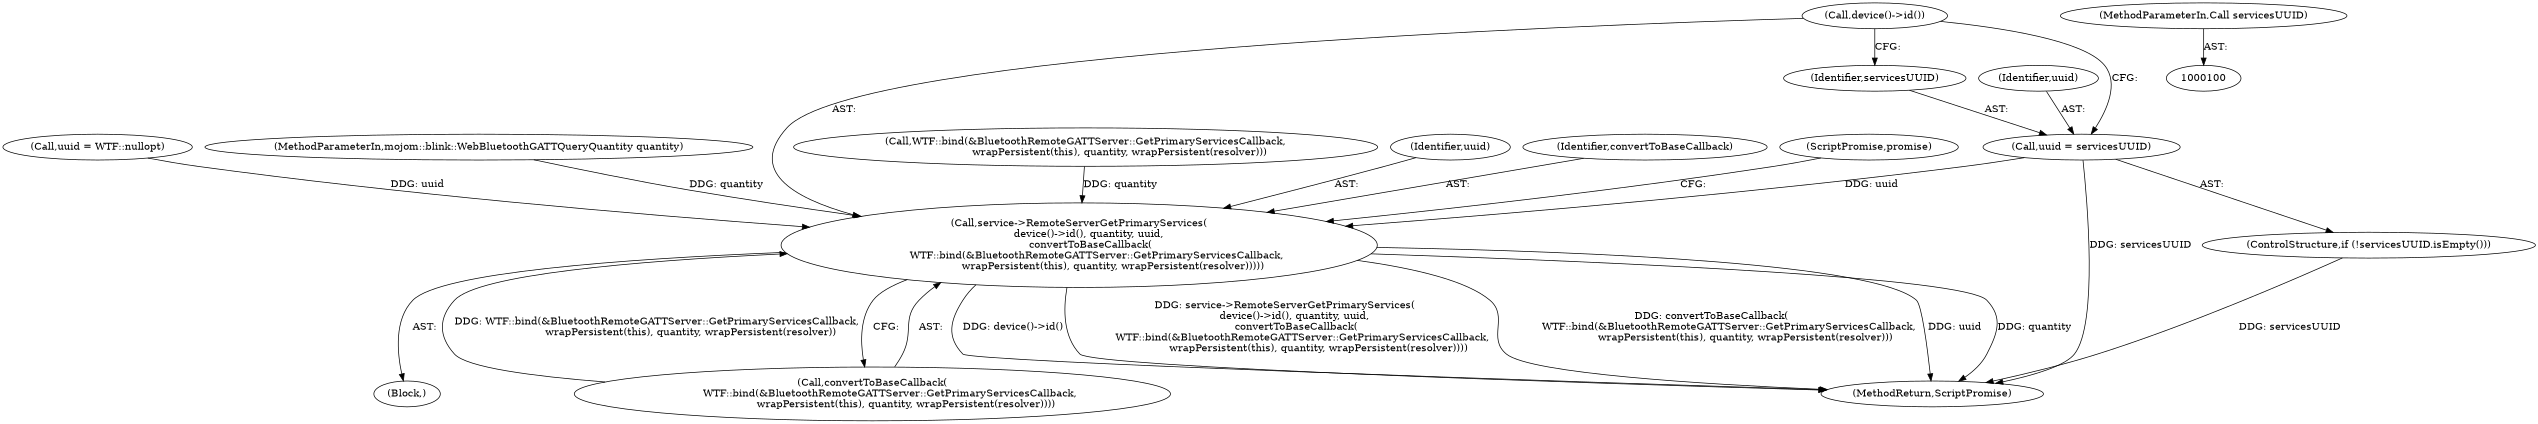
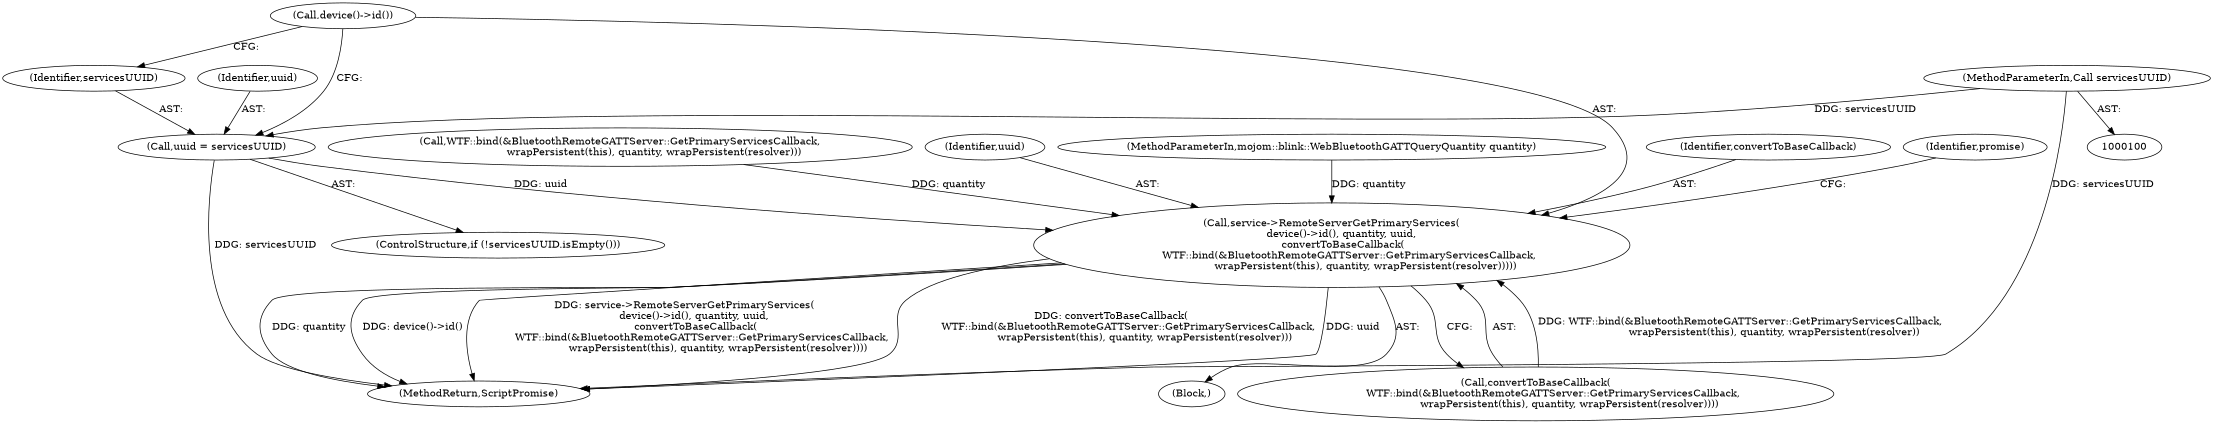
edge "(MethodParameterIn,Call servicesUUID)" -> "(Call,uuid = servicesUUID)": added, label "DDG: servicesUUID"
node "(Call,uuid = WTF::nullopt)": removed
node "(ScriptPromise,promise)": label "(ScriptPromise,promise)" -> "(Identifier,promise)"
edge "(ControlStructure,if (!servicesUUID.isEmpty()))" -> "(MethodReturn,ScriptPromise)": now "(MethodParameterIn,Call servicesUUID)" -> "(MethodReturn,ScriptPromise)"
